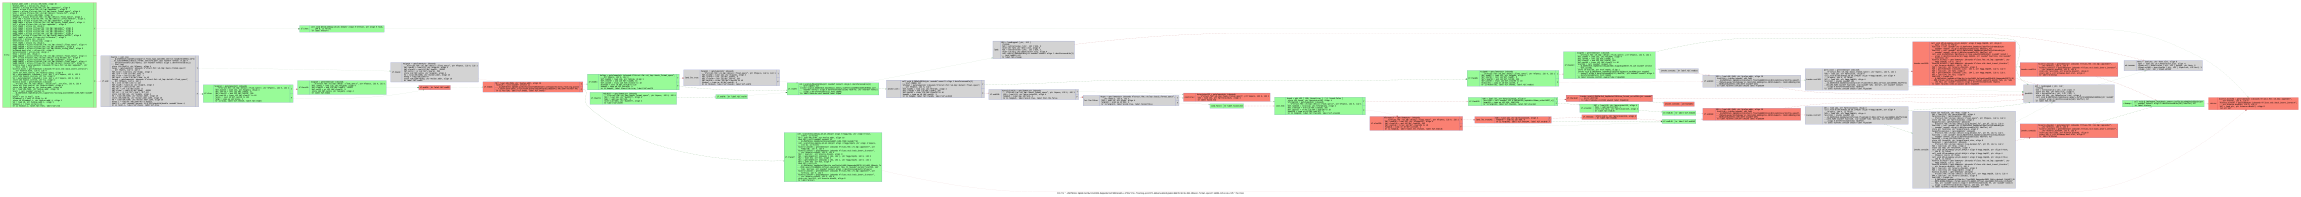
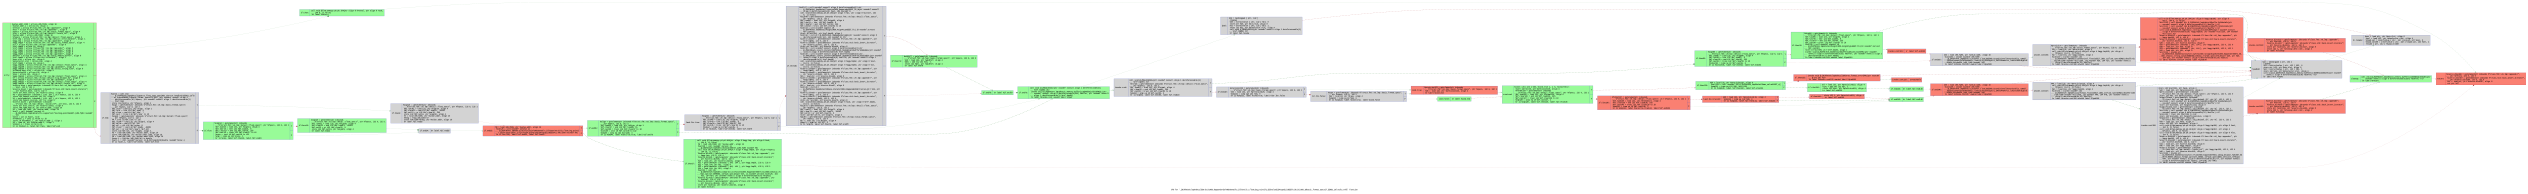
node "if.then46:": added
node "invoke.cont101:": fillcolor lightgrey -> salmon
node "if.end24:": fillcolor salmon -> lightgrey
